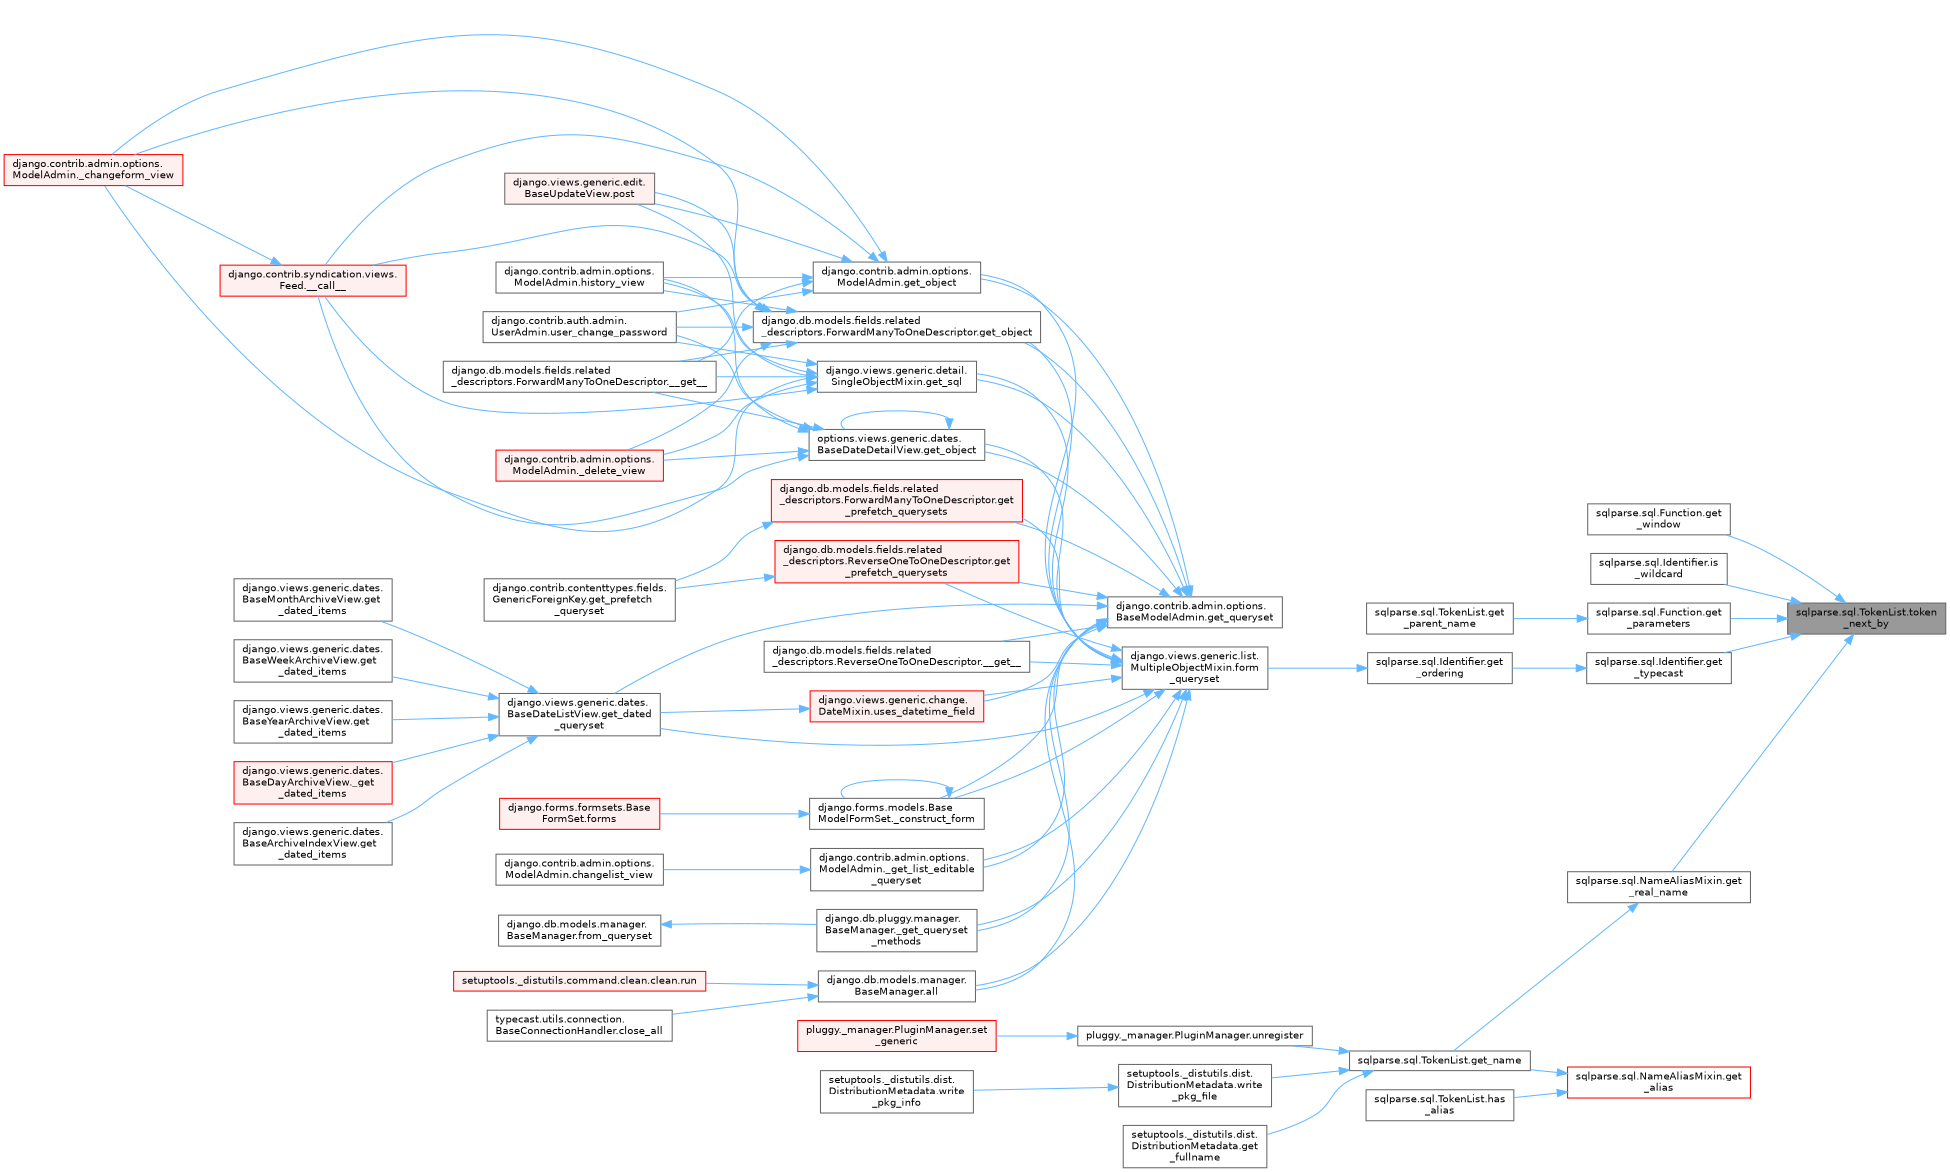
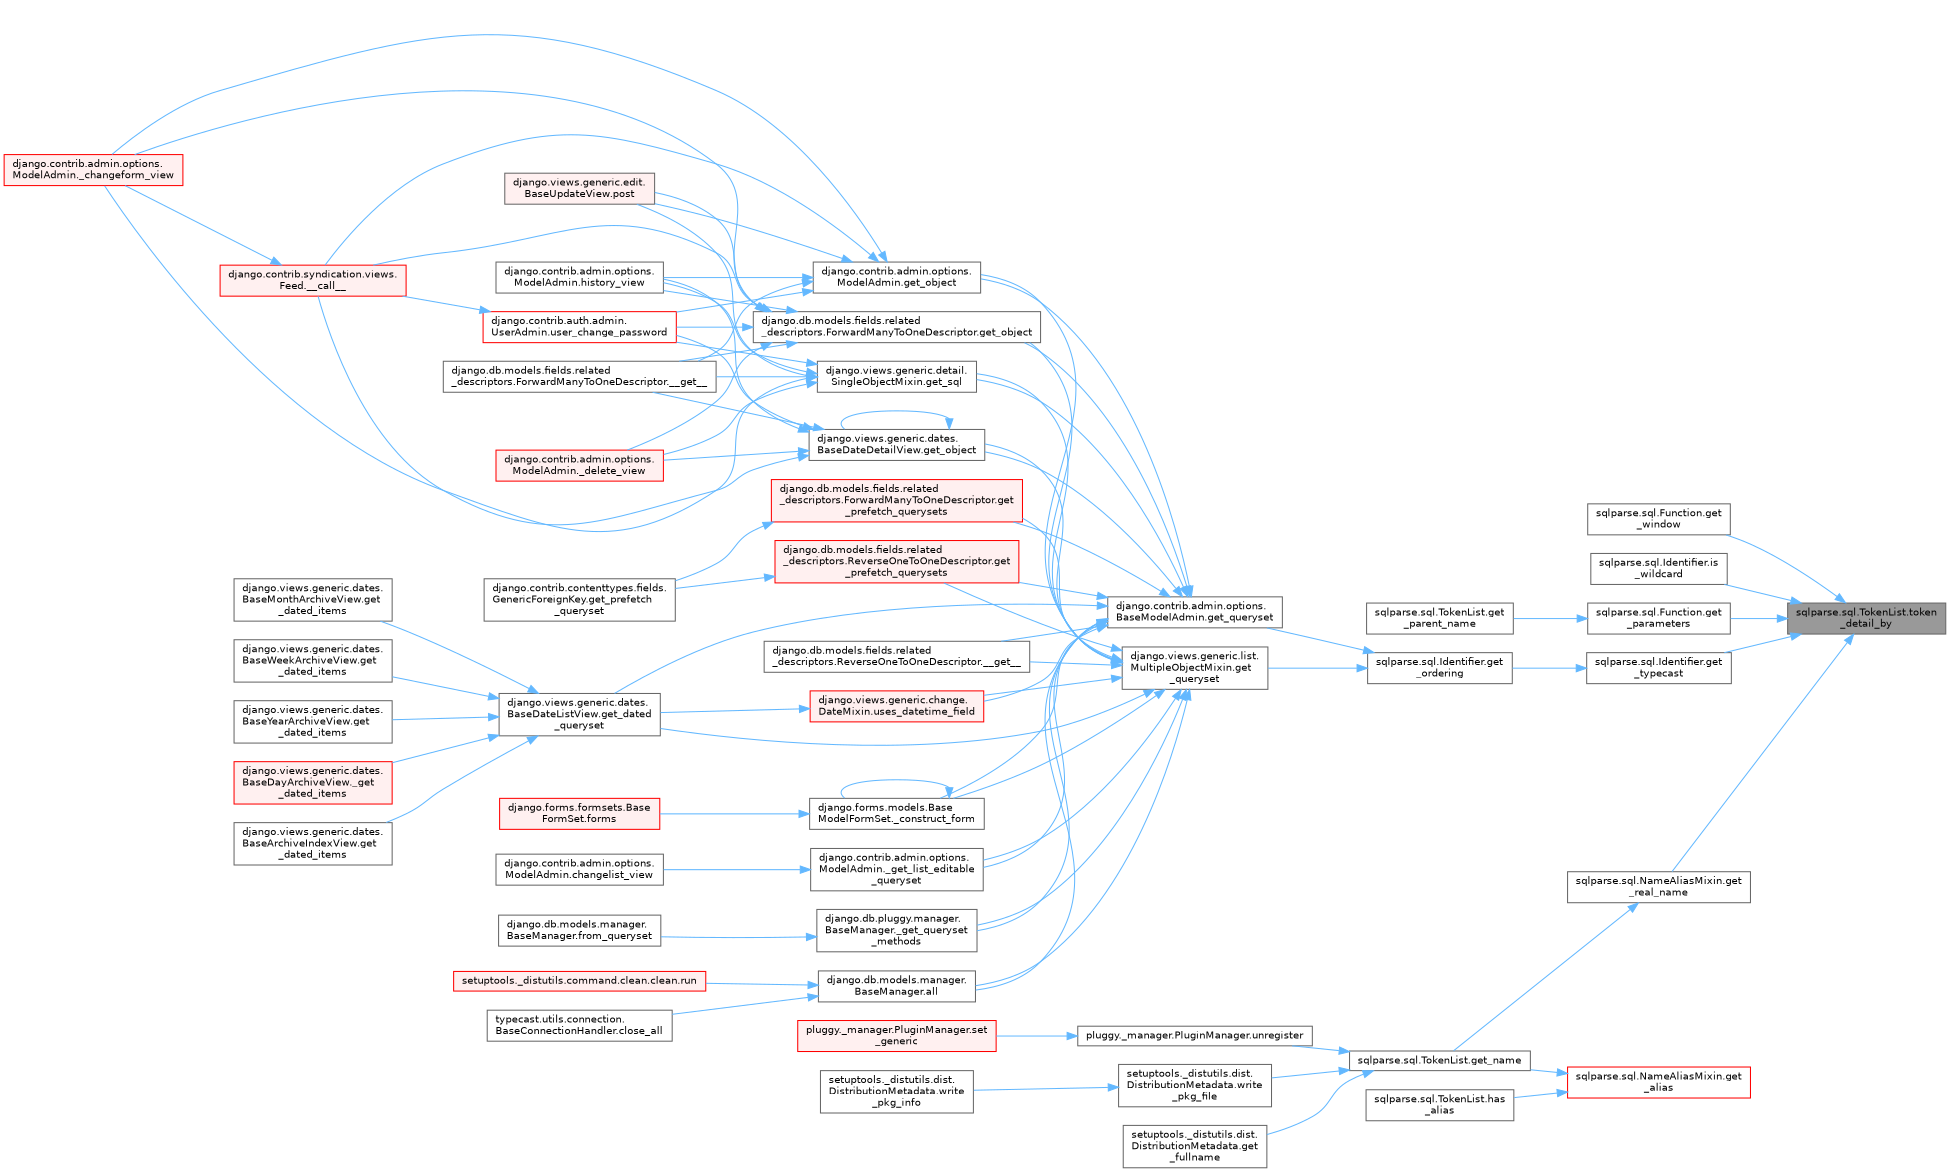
node "django.contrib.auth.admin. UserAdmin.user_change_password": color grey40 -> red
edge "django.contrib.syndication.views. Feed.__call__" -> "django.views.generic.detail. SingleObjectMixin.get_sql": now "django.contrib.syndication.views. Feed.__call__" -> "django.contrib.auth.admin. UserAdmin.user_change_password"
node "options.views.generic.dates. BaseDateDetailView.get_object": label "options.views.generic.dates. BaseDateDetailView.get_object" -> "django.views.generic.dates. BaseDateDetailView.get_object"
node "sqlparse.sql.TokenList.token _next_by": label "sqlparse.sql.TokenList.token _next_by" -> "sqlparse.sql.TokenList.token _detail_by"
edge "django.contrib.admin.options. BaseModelAdmin.get_queryset" -> "sqlparse.sql.Identifier.get _ordering": added
node "django.views.generic.list. MultipleObjectMixin.form _queryset": label "django.views.generic.list. MultipleObjectMixin.form _queryset" -> "django.views.generic.list. MultipleObjectMixin.get _queryset"
edge "django.db.pluggy.manager. BaseManager._get_queryset _methods" -> "django.db.models.manager. BaseManager.from_queryset": reversed
